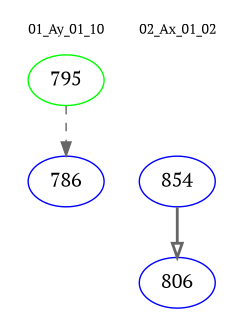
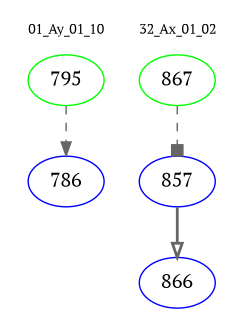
cluster "02_Ax_01_02": label "02_Ax_01_02" -> "32_Ax_01_02"
node "867": added
node "854": label "854" -> "857"
node "806": label "806" -> "866"
